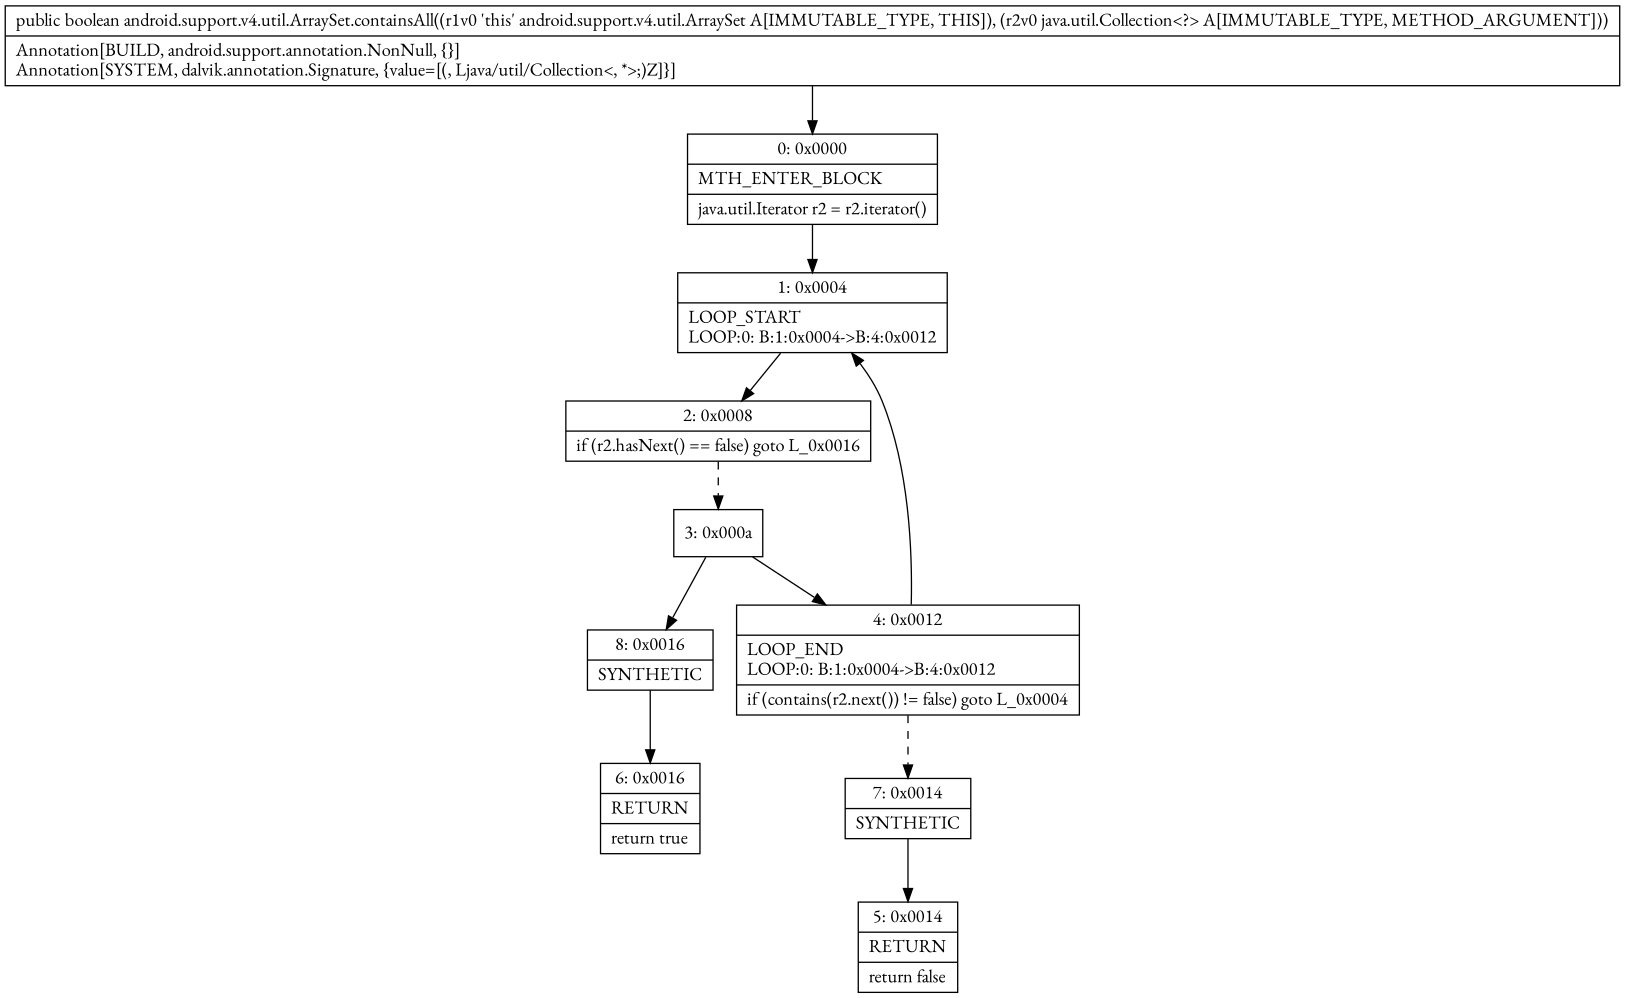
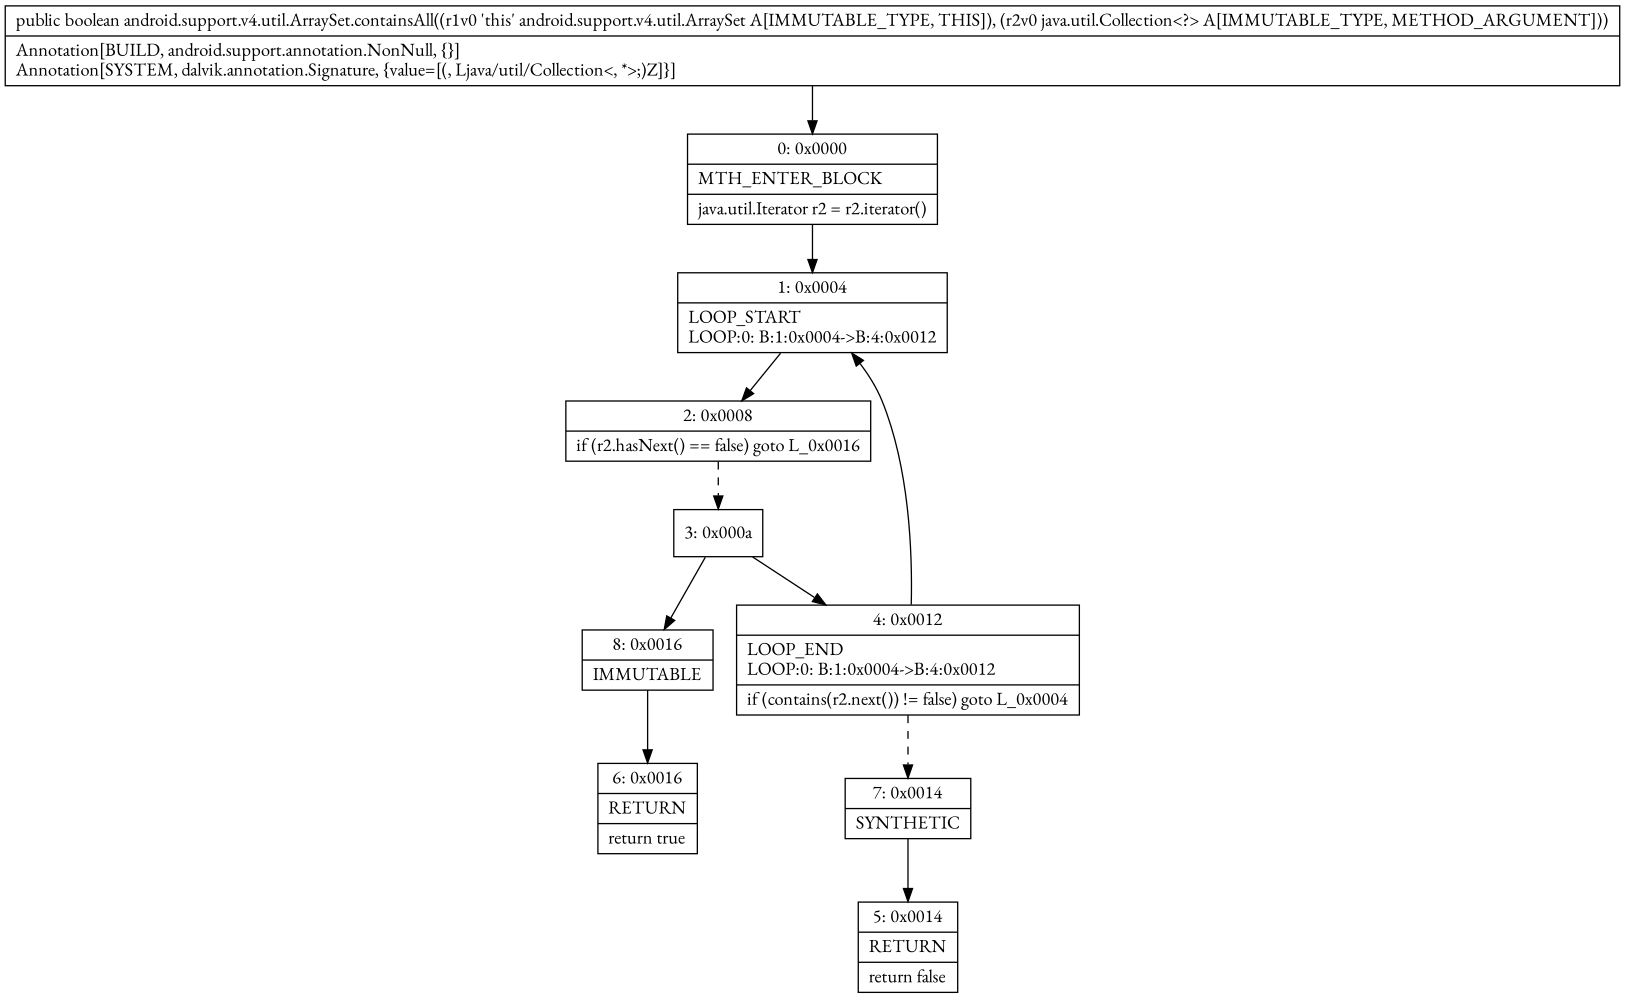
node "8: 0x0016": text "SYNTHETIC" -> "IMMUTABLE"
